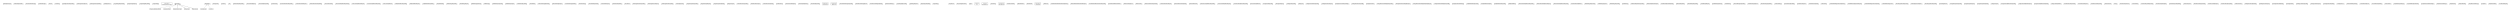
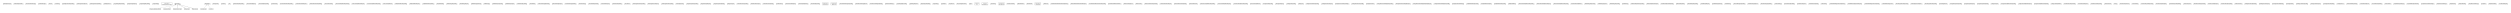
node "PropertyPair": added
